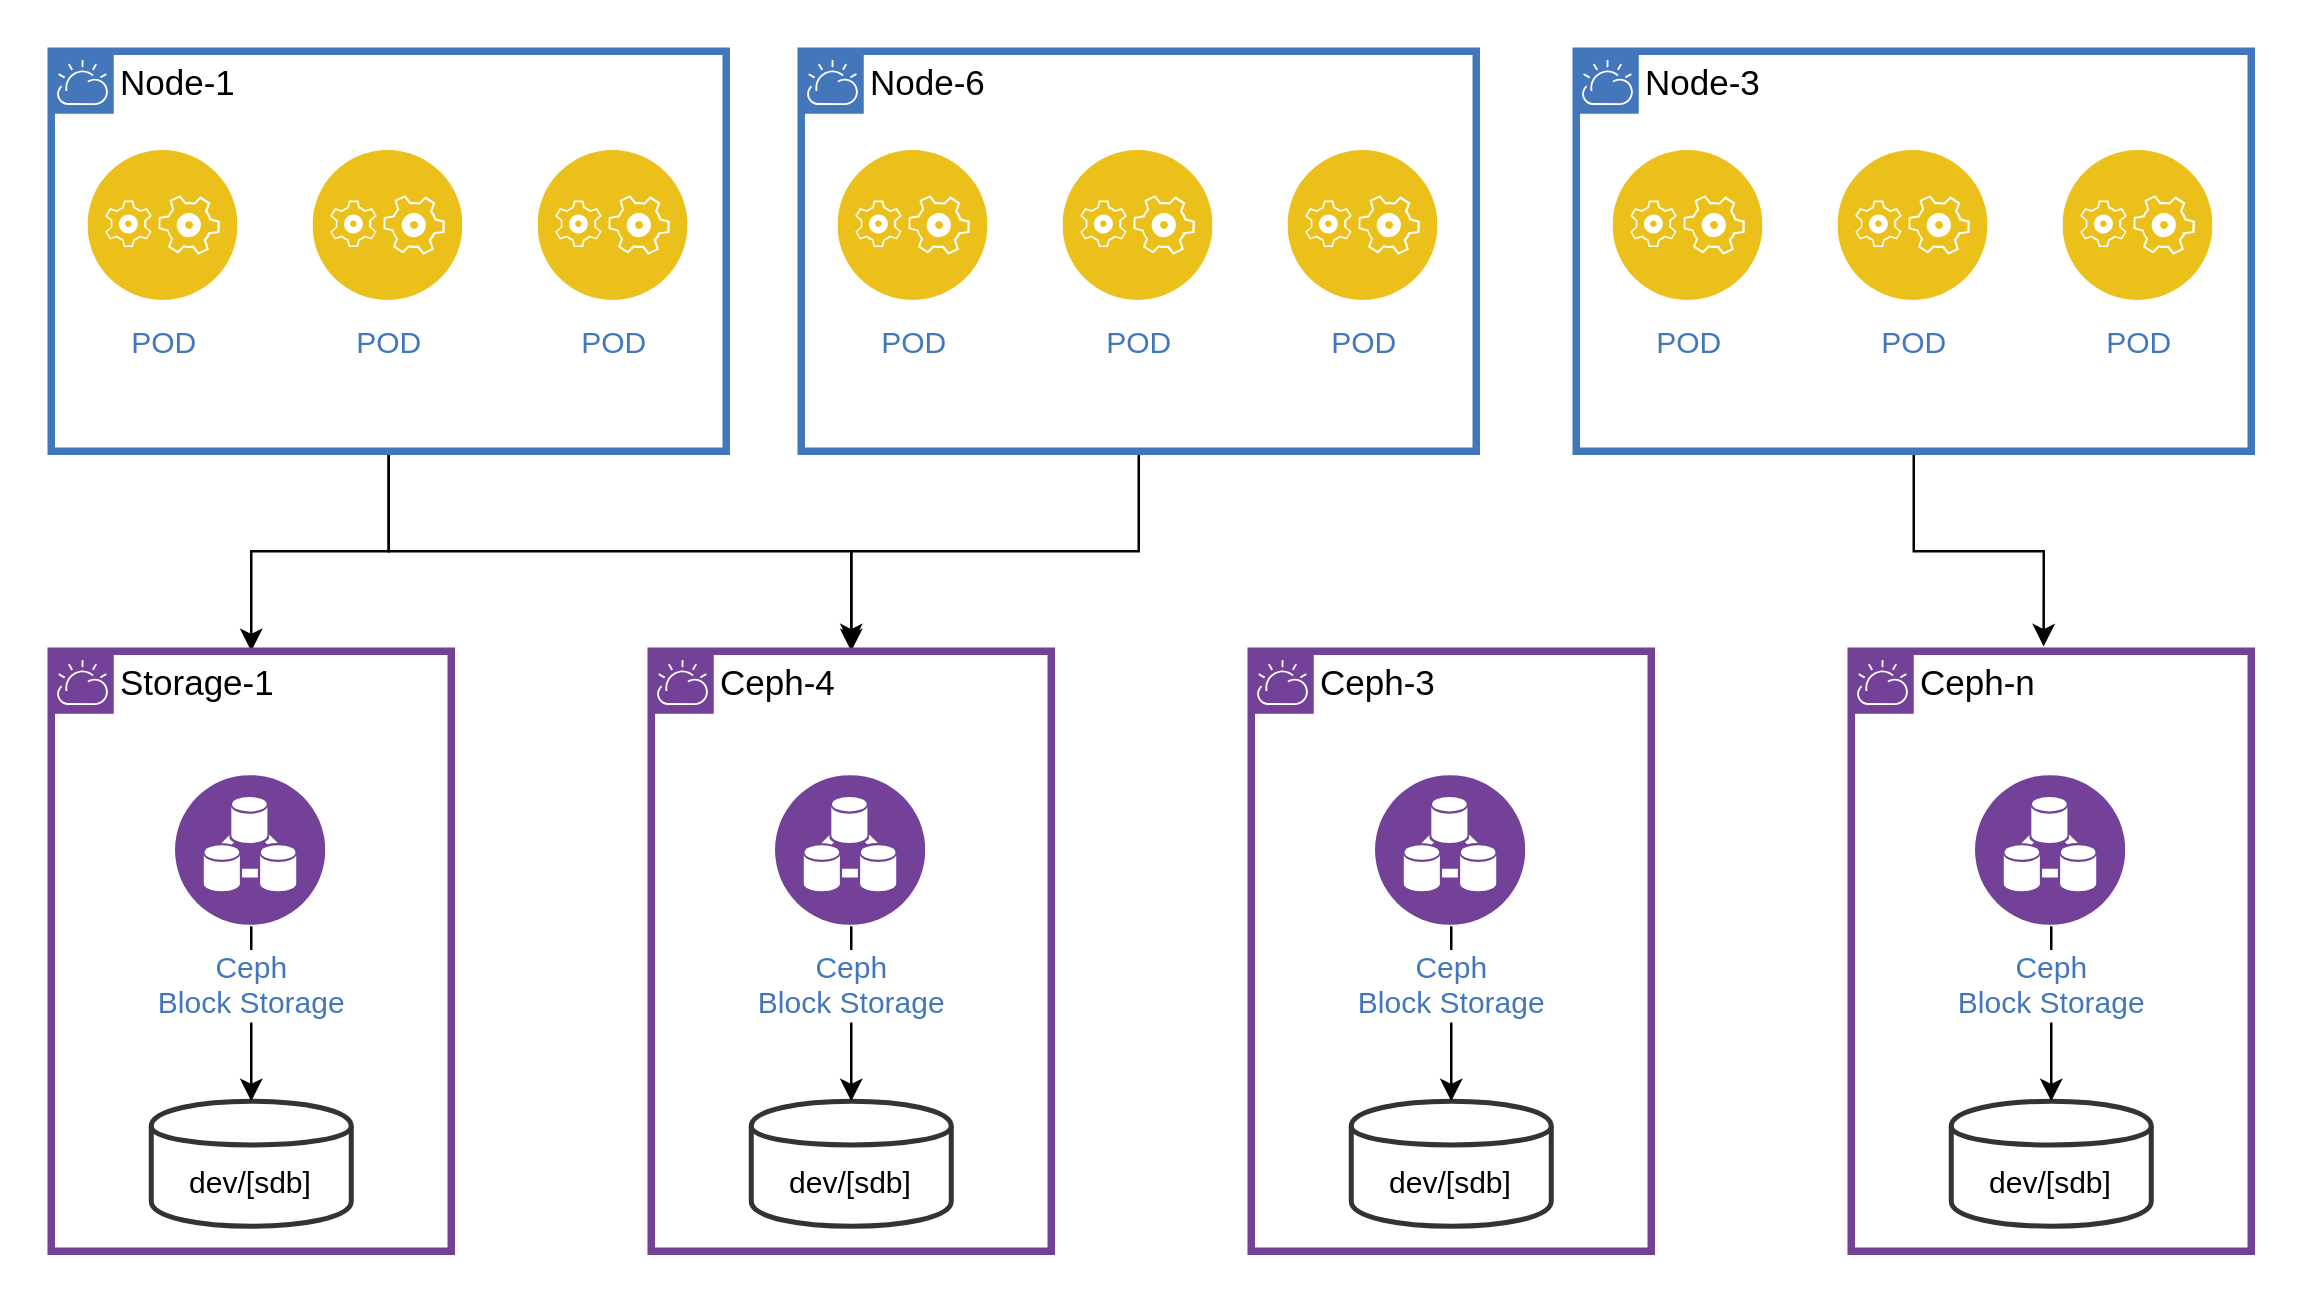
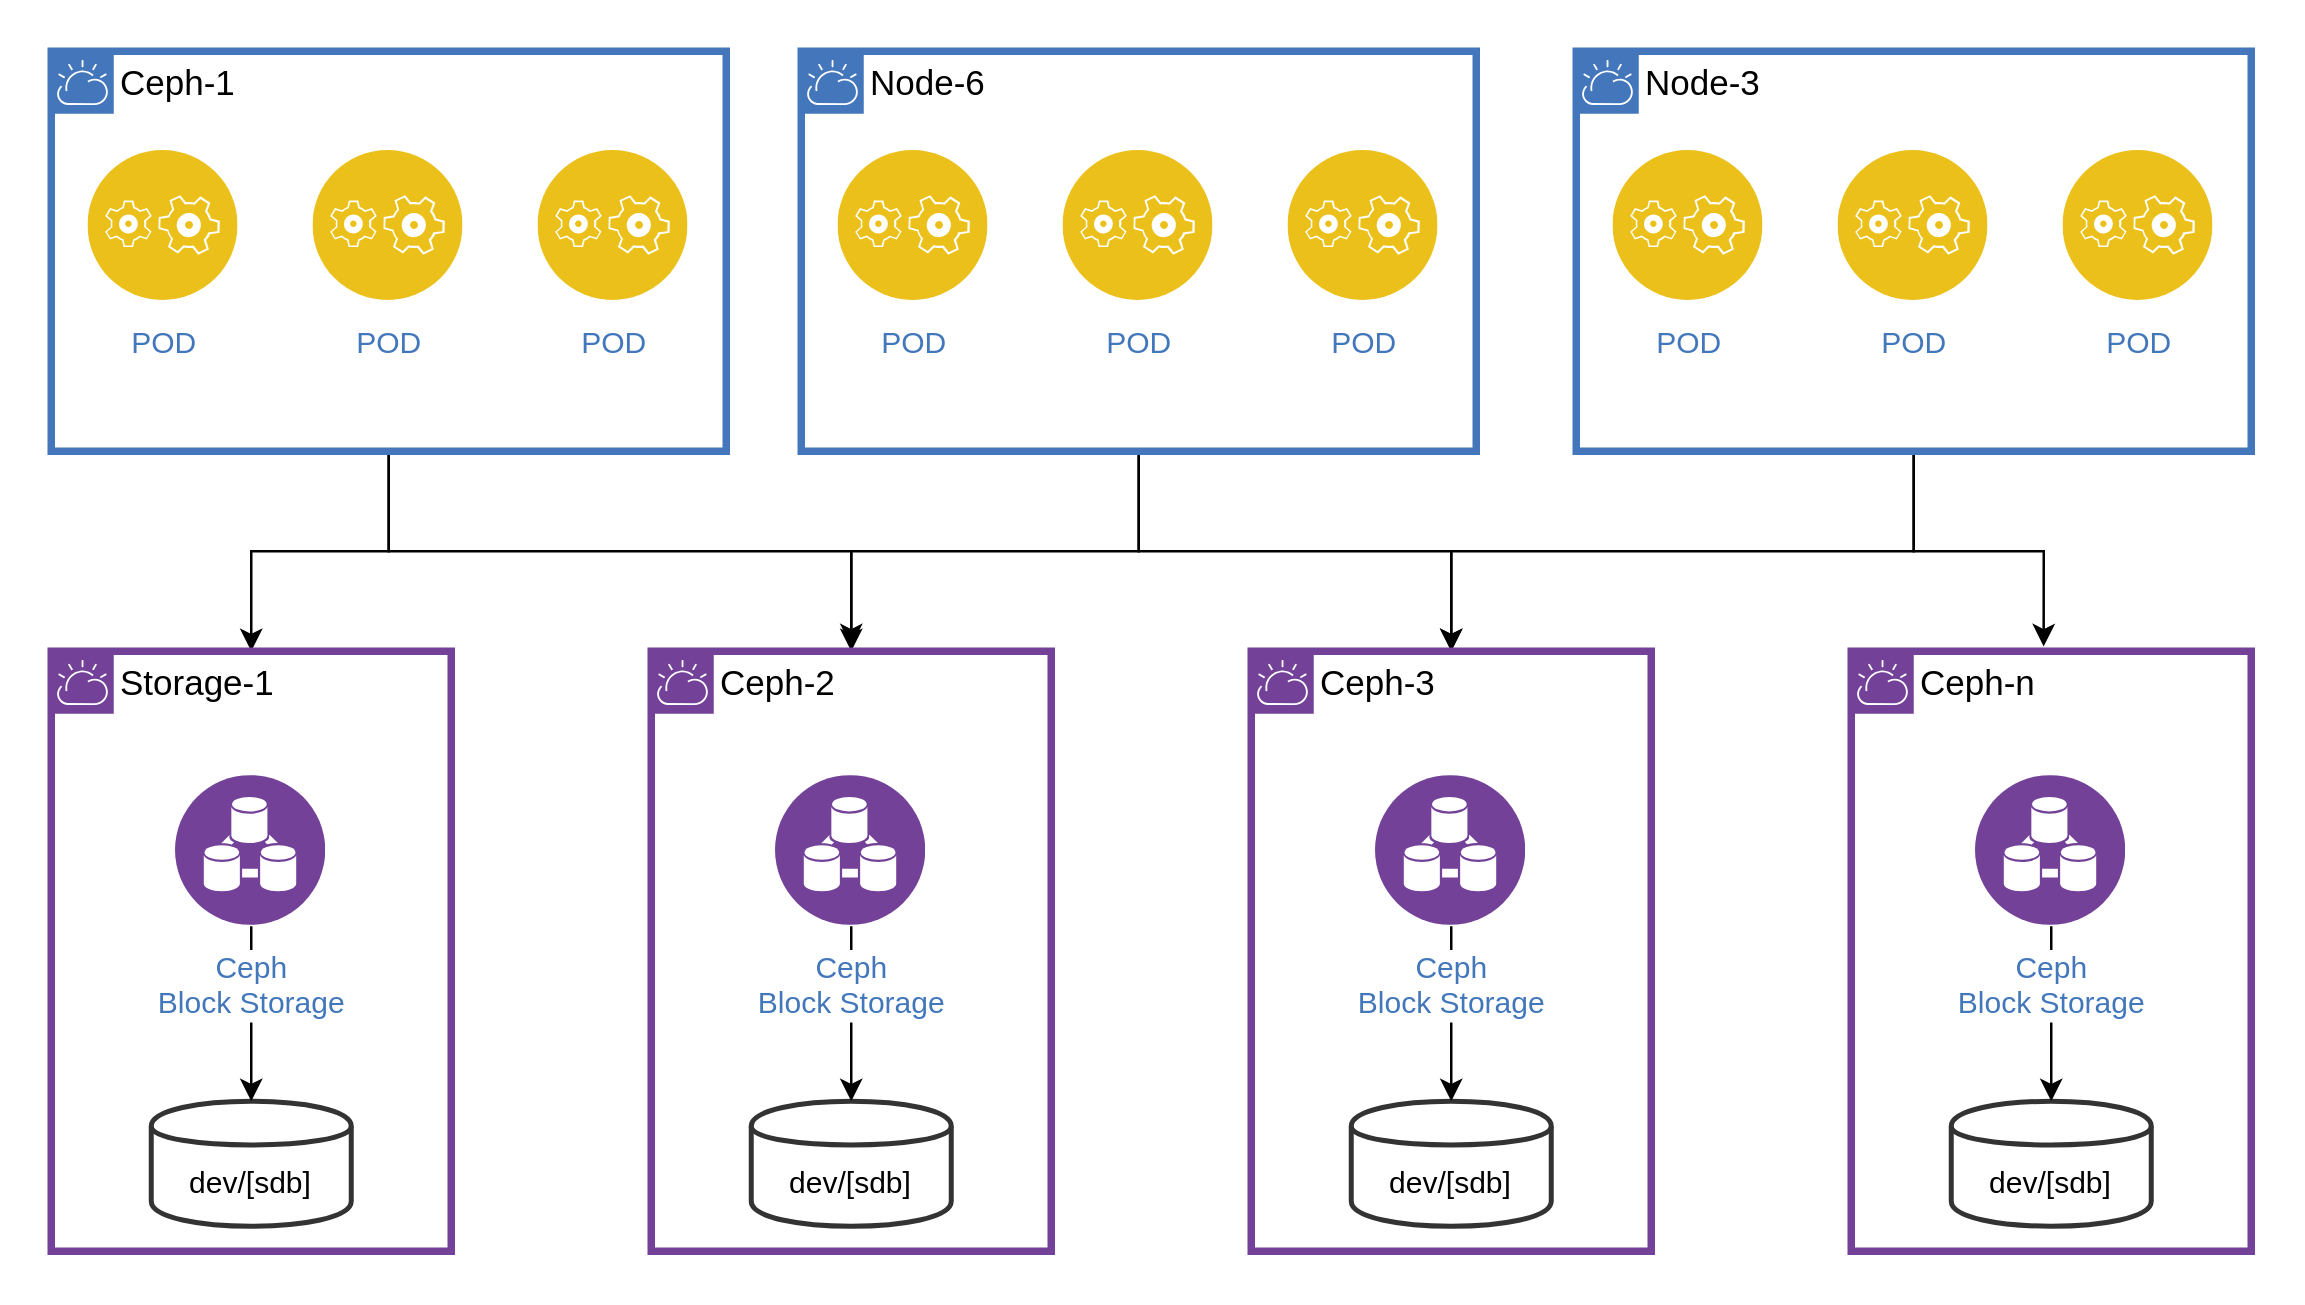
node "Node-1": label "Node-1" -> "Ceph-1"
edge "Node-6" -> "Ceph-3": added
edge "Node-3" -> "Ceph-3": added
node "Ceph-4": label "Ceph-4" -> "Ceph-2"
